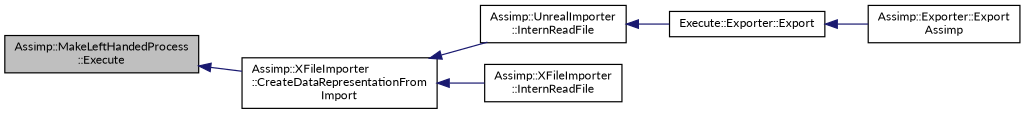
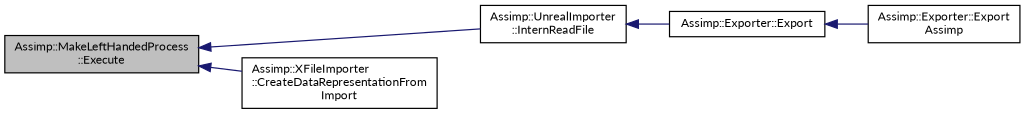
node "Execute::Exporter::Export": label "Execute::Exporter::Export" -> "Assimp::Exporter::Export"
edge "Assimp::UnrealImporter ::InternReadFile" -> "Assimp::XFileImporter ::CreateDataRepresentationFrom Import": now "Assimp::UnrealImporter ::InternReadFile" -> "Assimp::MakeLeftHandedProcess ::Execute"
node "Assimp::XFileImporter ::InternReadFile": removed
